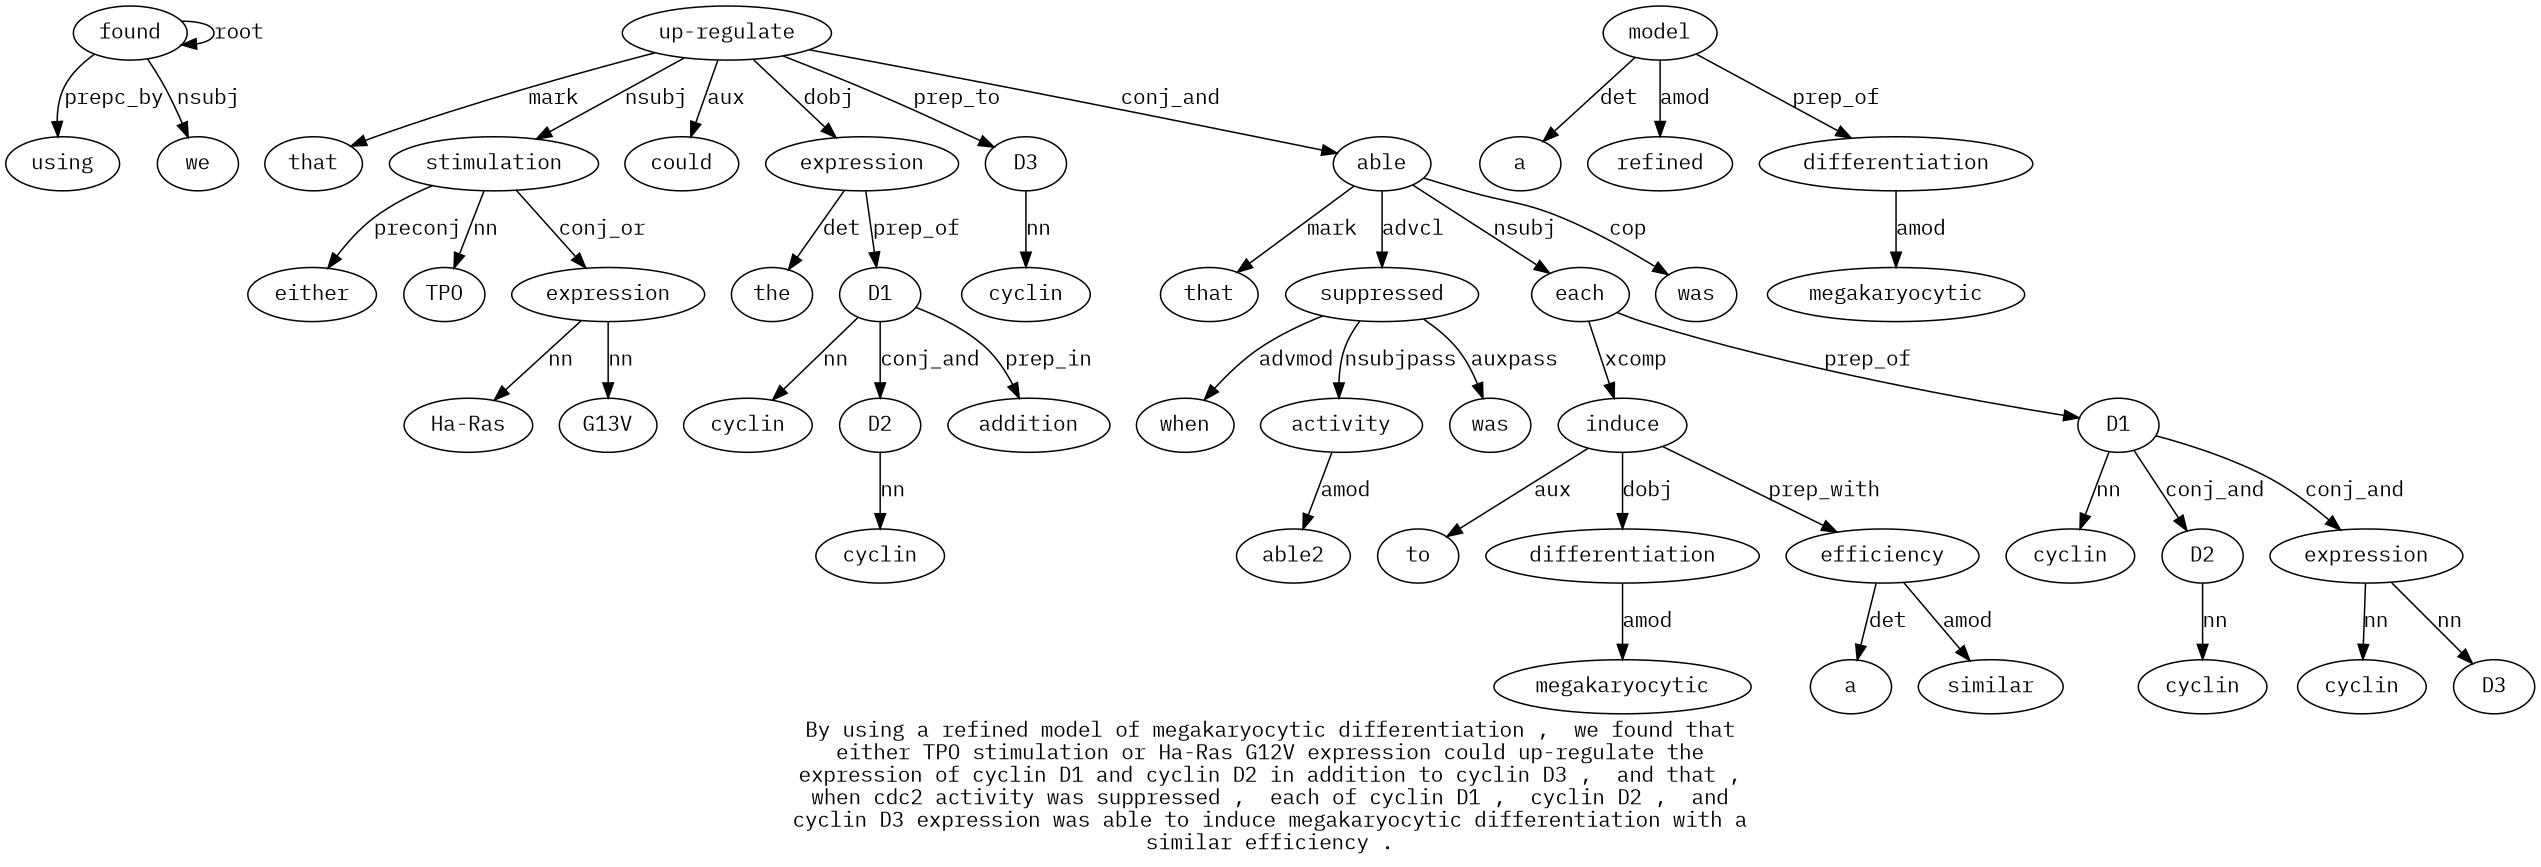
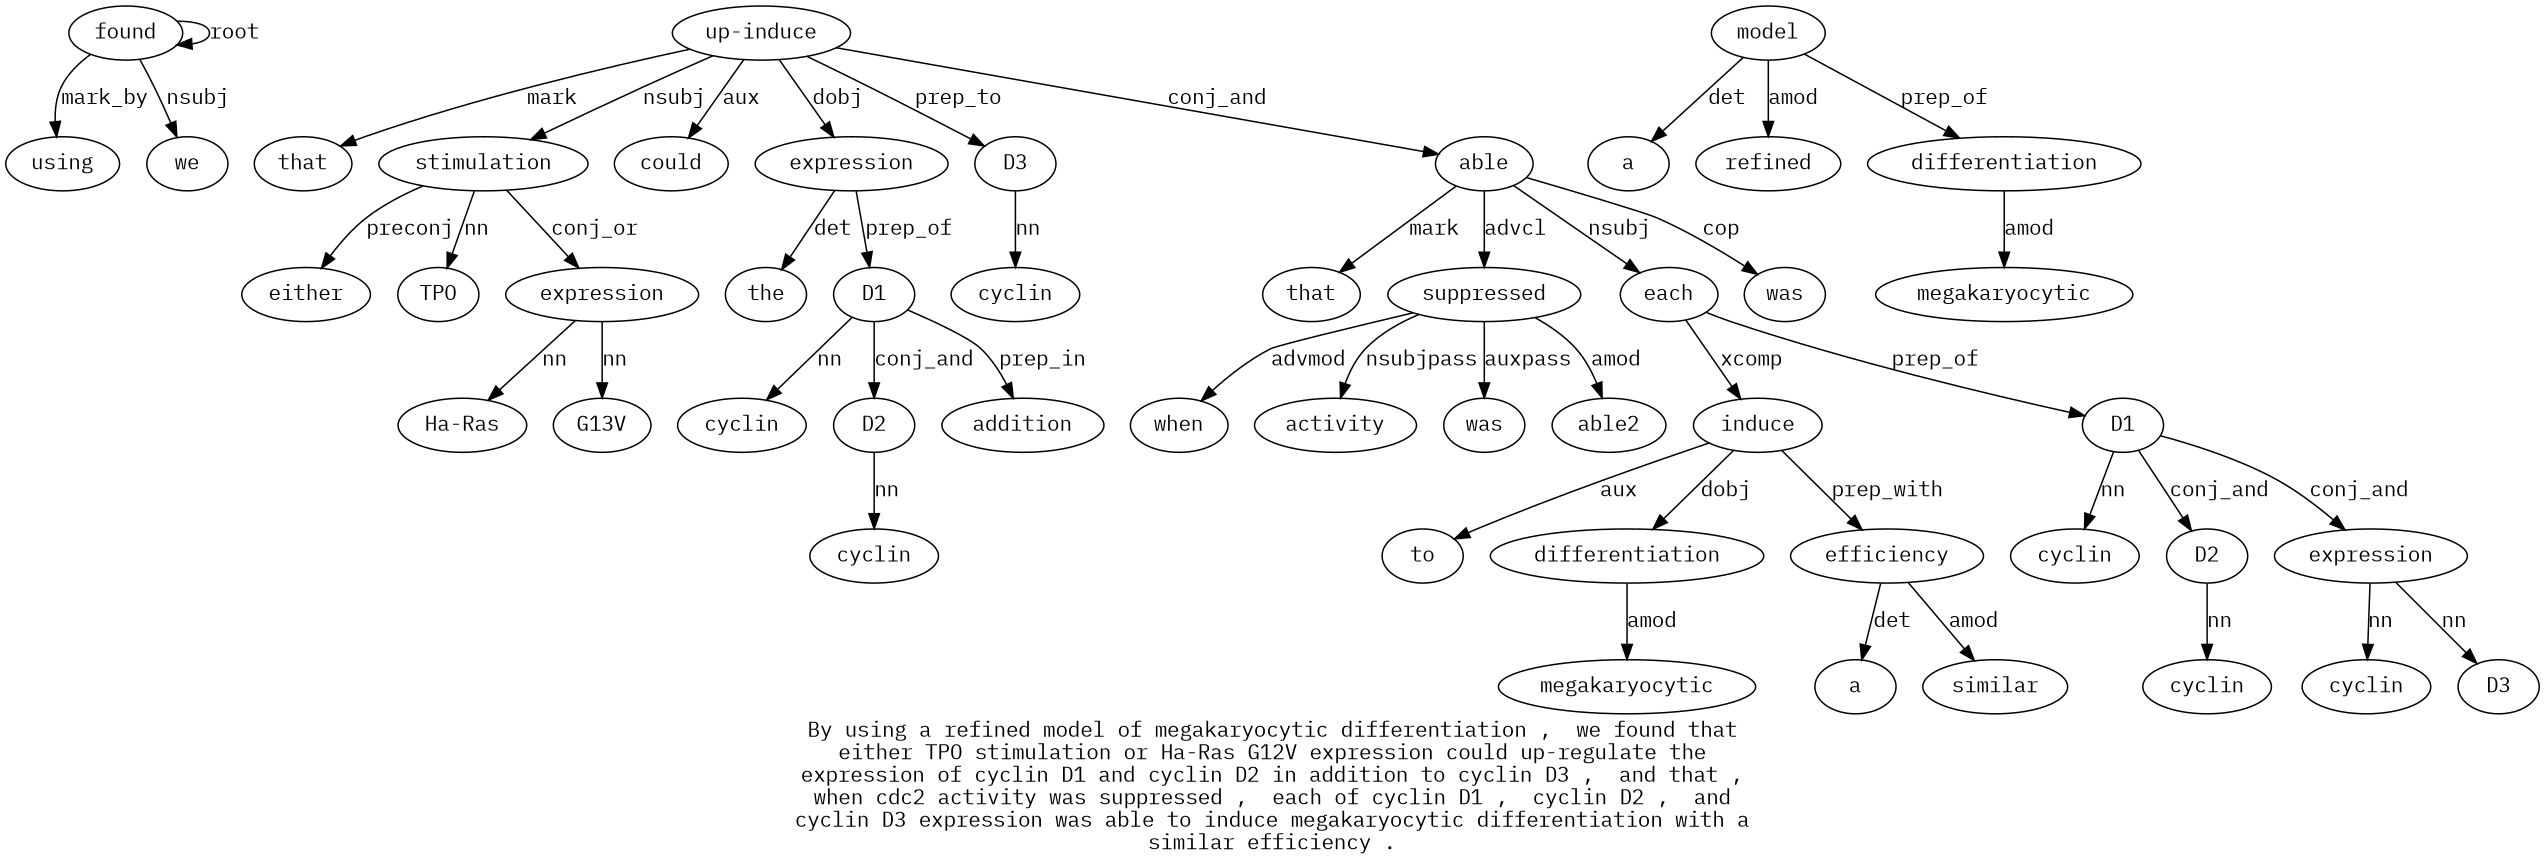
node "up-regulate": label "up-regulate" -> "up-induce"
edge "found" -> "using": label "prepc_by" -> "mark_by"
edge "activity" -> "able2": now "suppressed" -> "able2"
